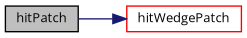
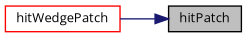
edge "hitPatch" -> "hitWedgePatch": reversed
